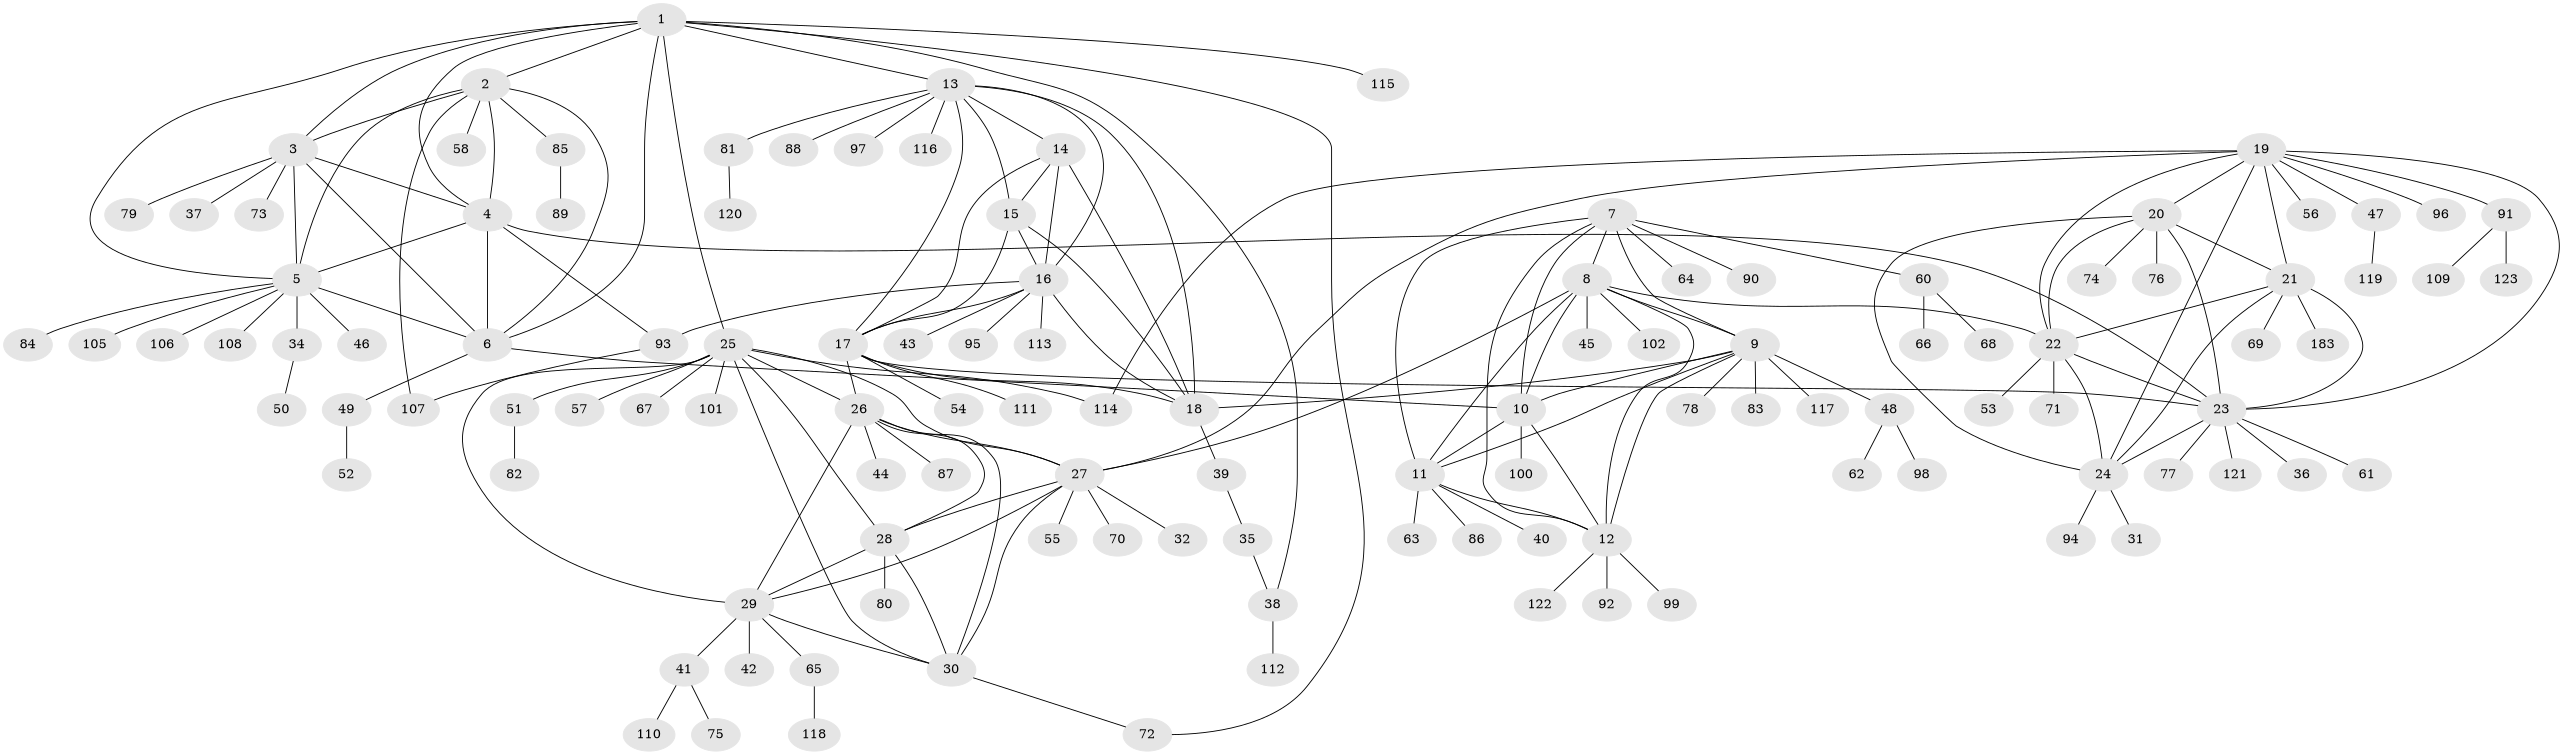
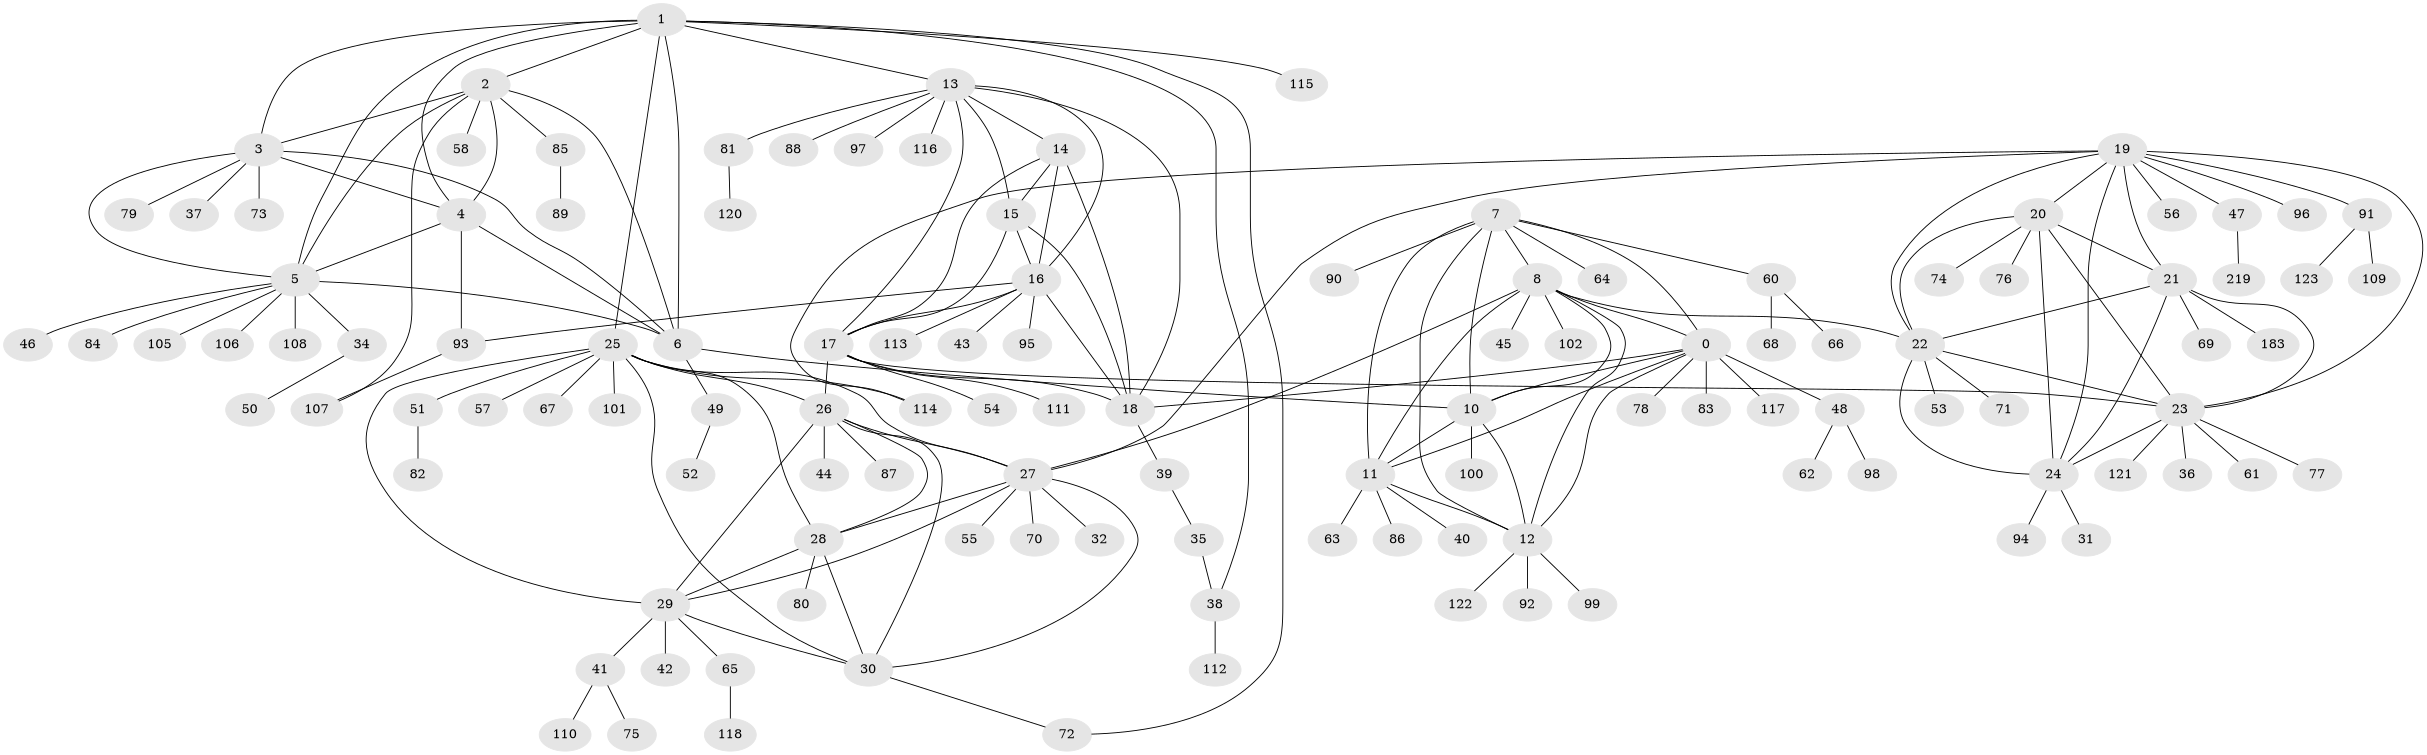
edge "4" -- "23": removed
node "119": label "119" -> "219"
node "9": label "9" -> "0"
